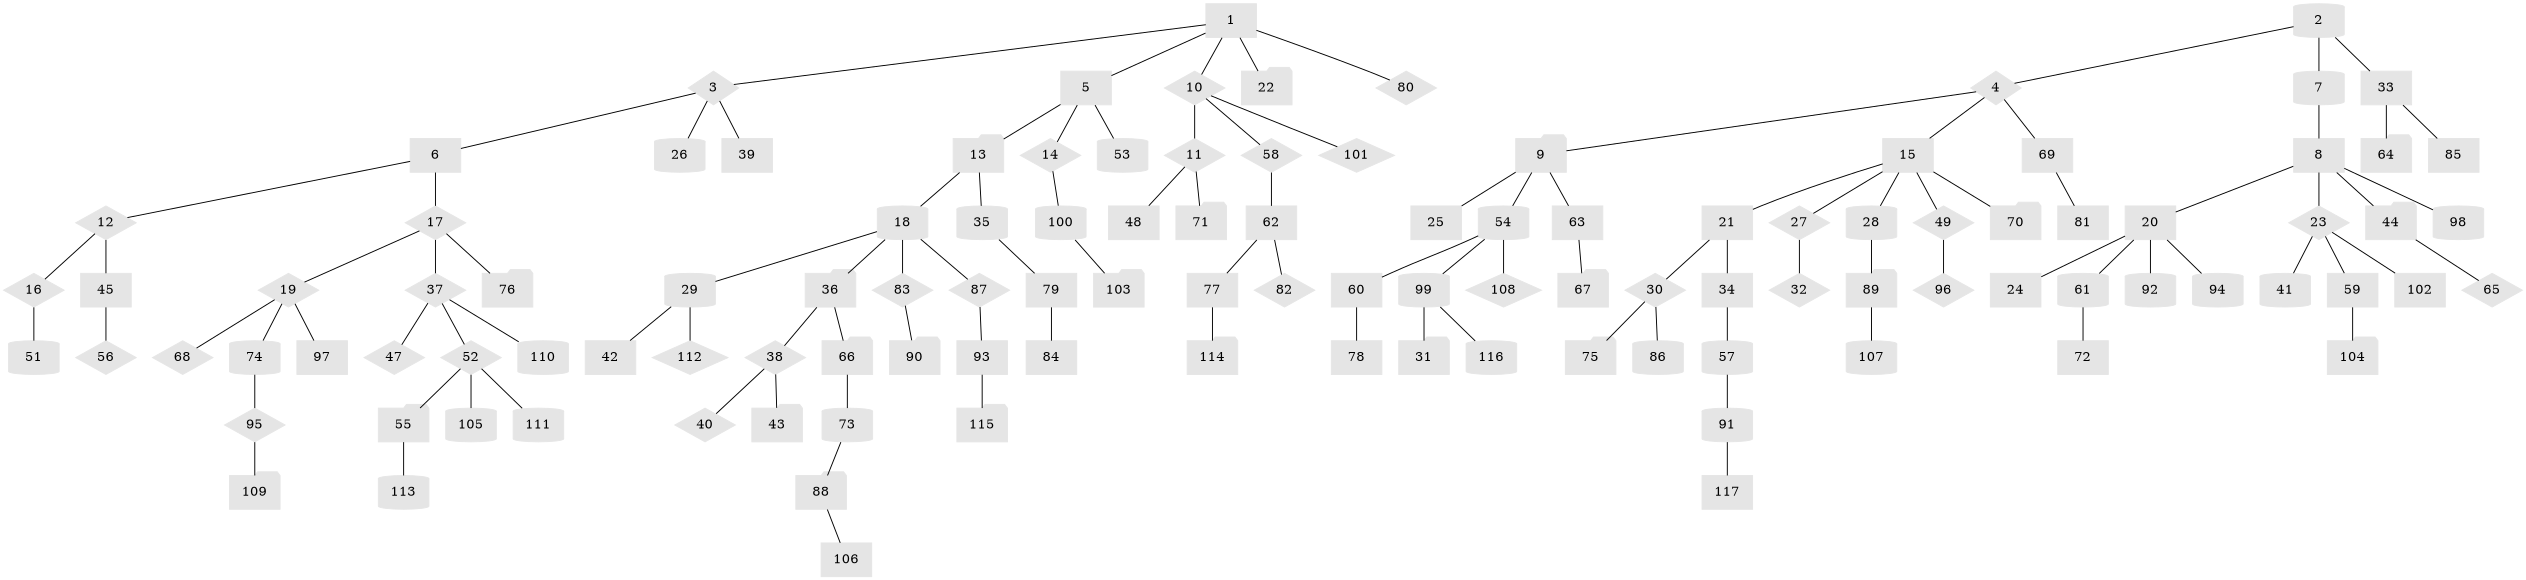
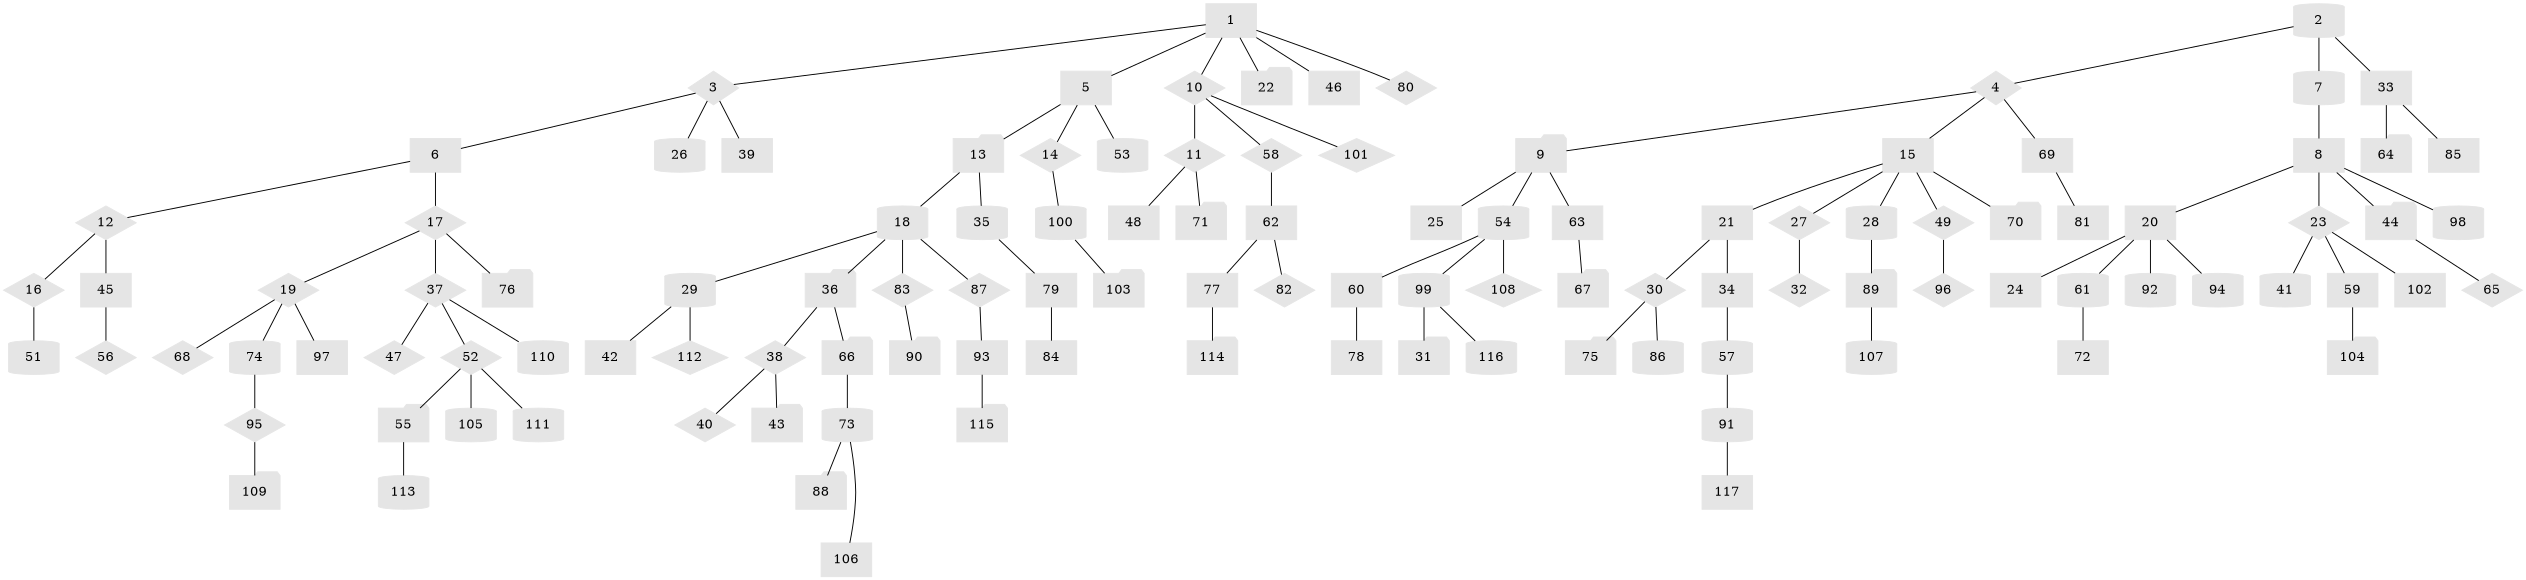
node "46": added
edge "88" -- "106": now "73" -- "106"
